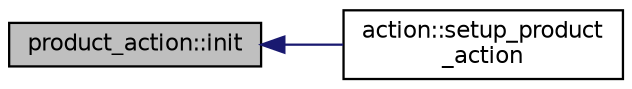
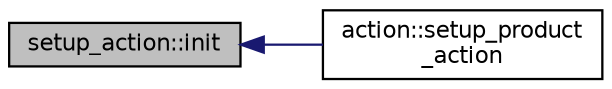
node "product_action::init": label "product_action::init" -> "setup_action::init"
